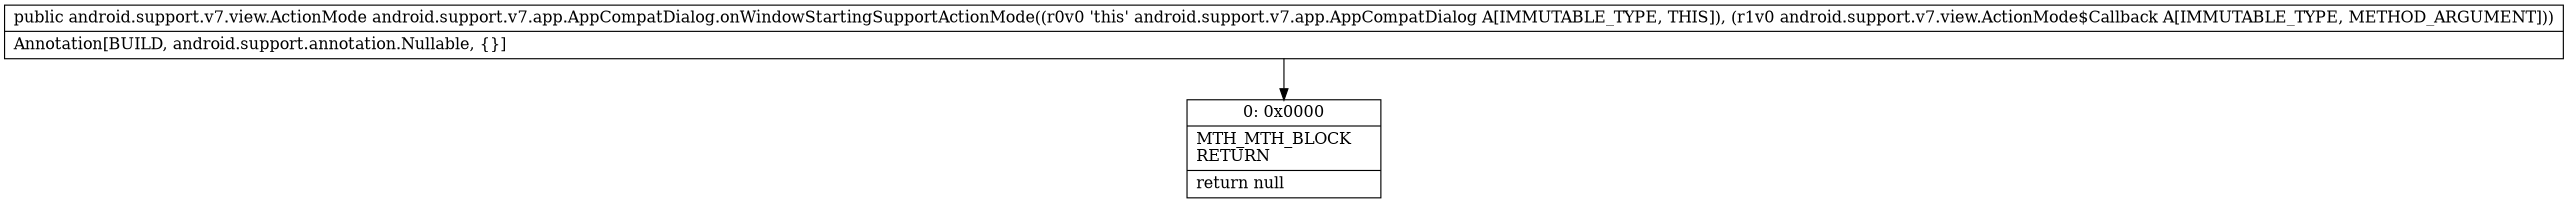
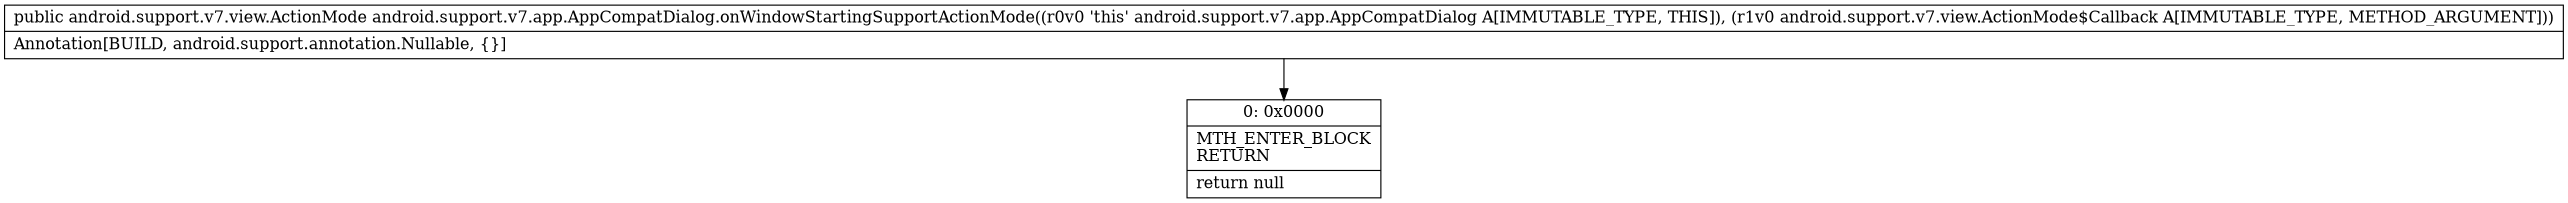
node "0: 0x0000": text "MTH_MTH_BLOCK" -> "MTH_ENTER_BLOCK"
